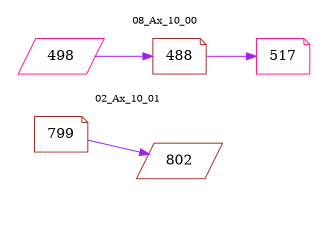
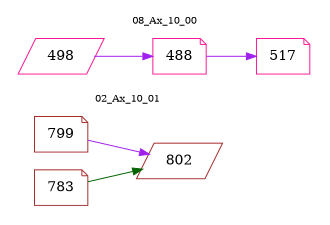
node "488": color brown -> deeppink
node "783": added
